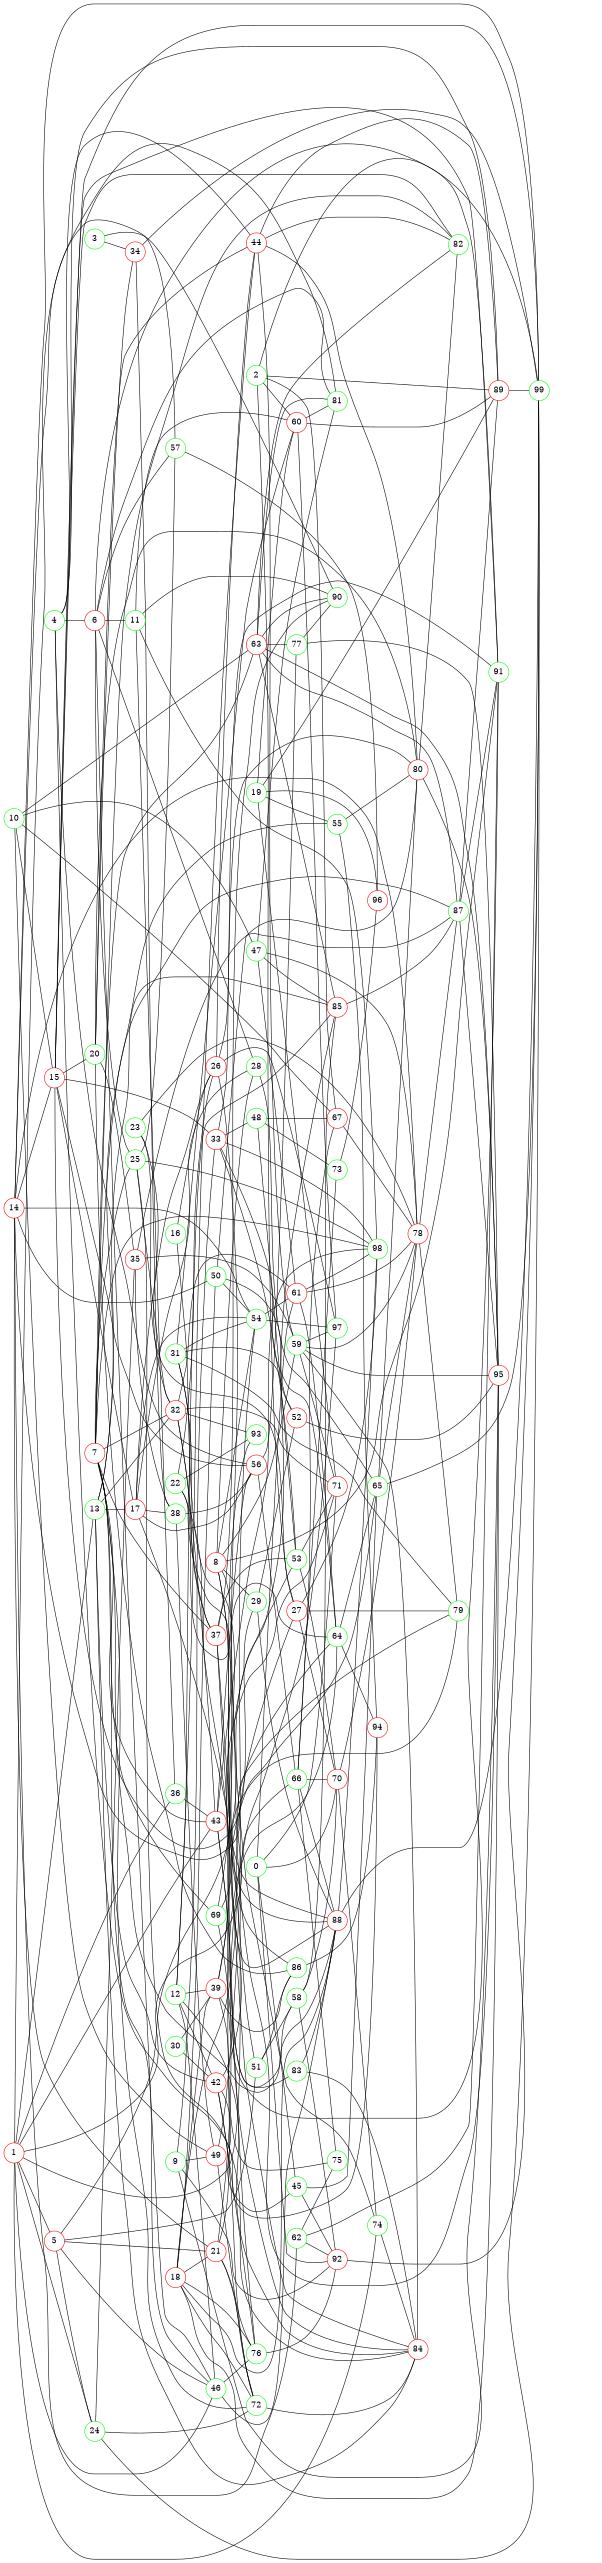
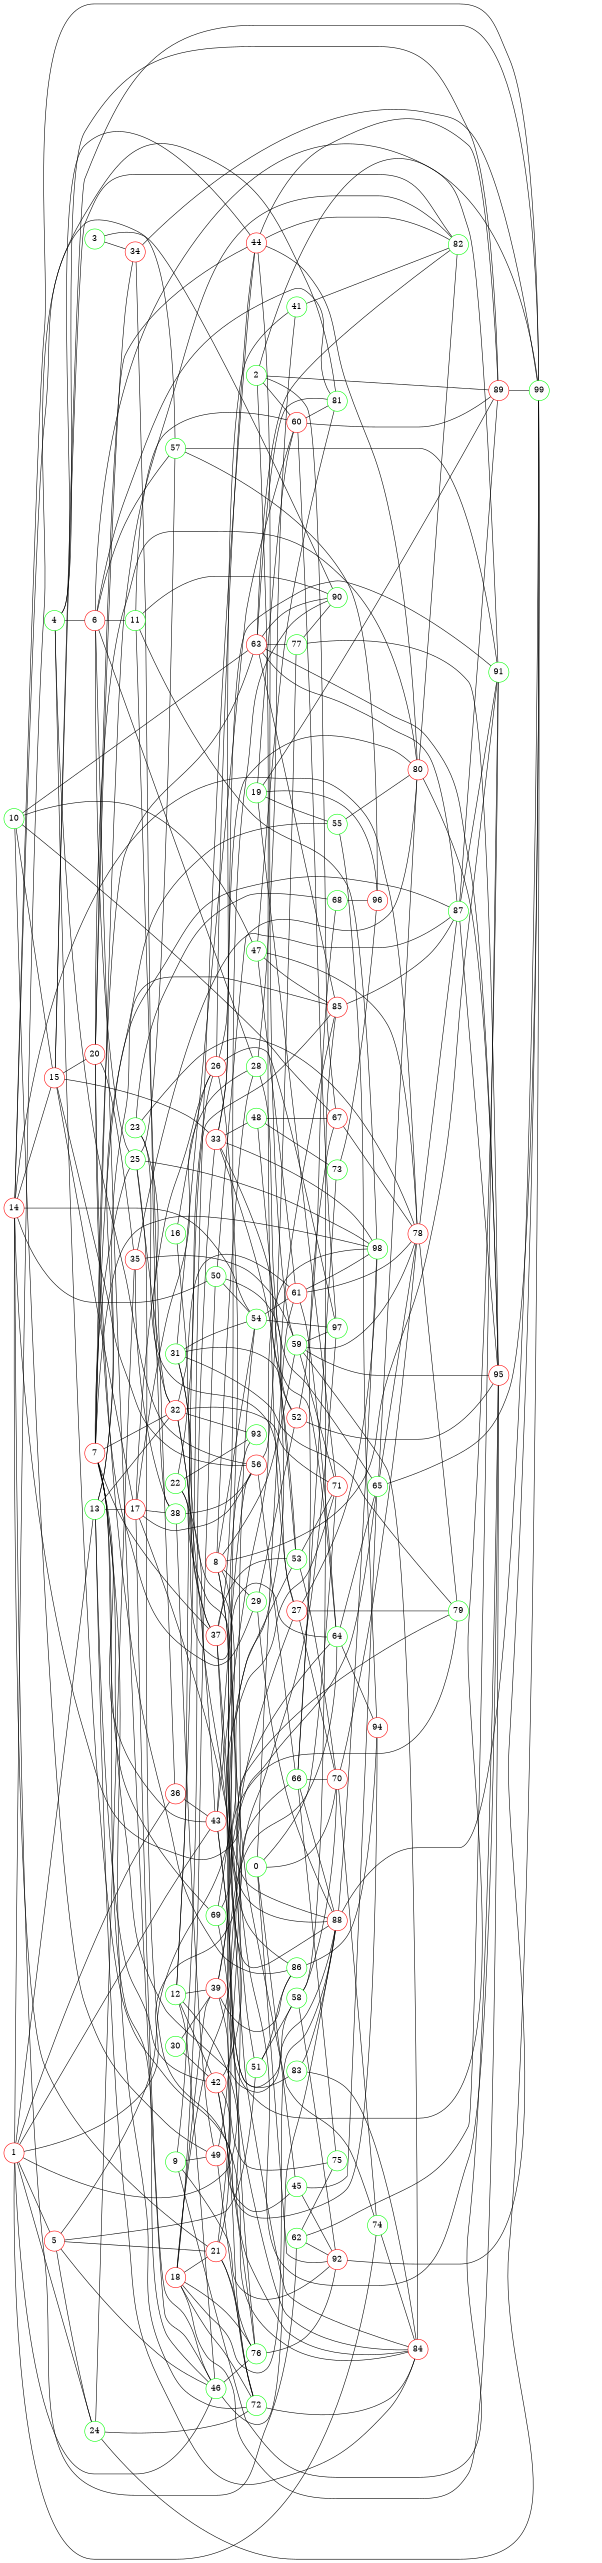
edge "91" -- "15": now "91" -- "57"
node "41": added
node "68": added
node "20": color green -> red
edge "54" -- "17": now "46" -- "17"
edge "15" -- "29": now "20" -- "29"
node "36": color green -> red
